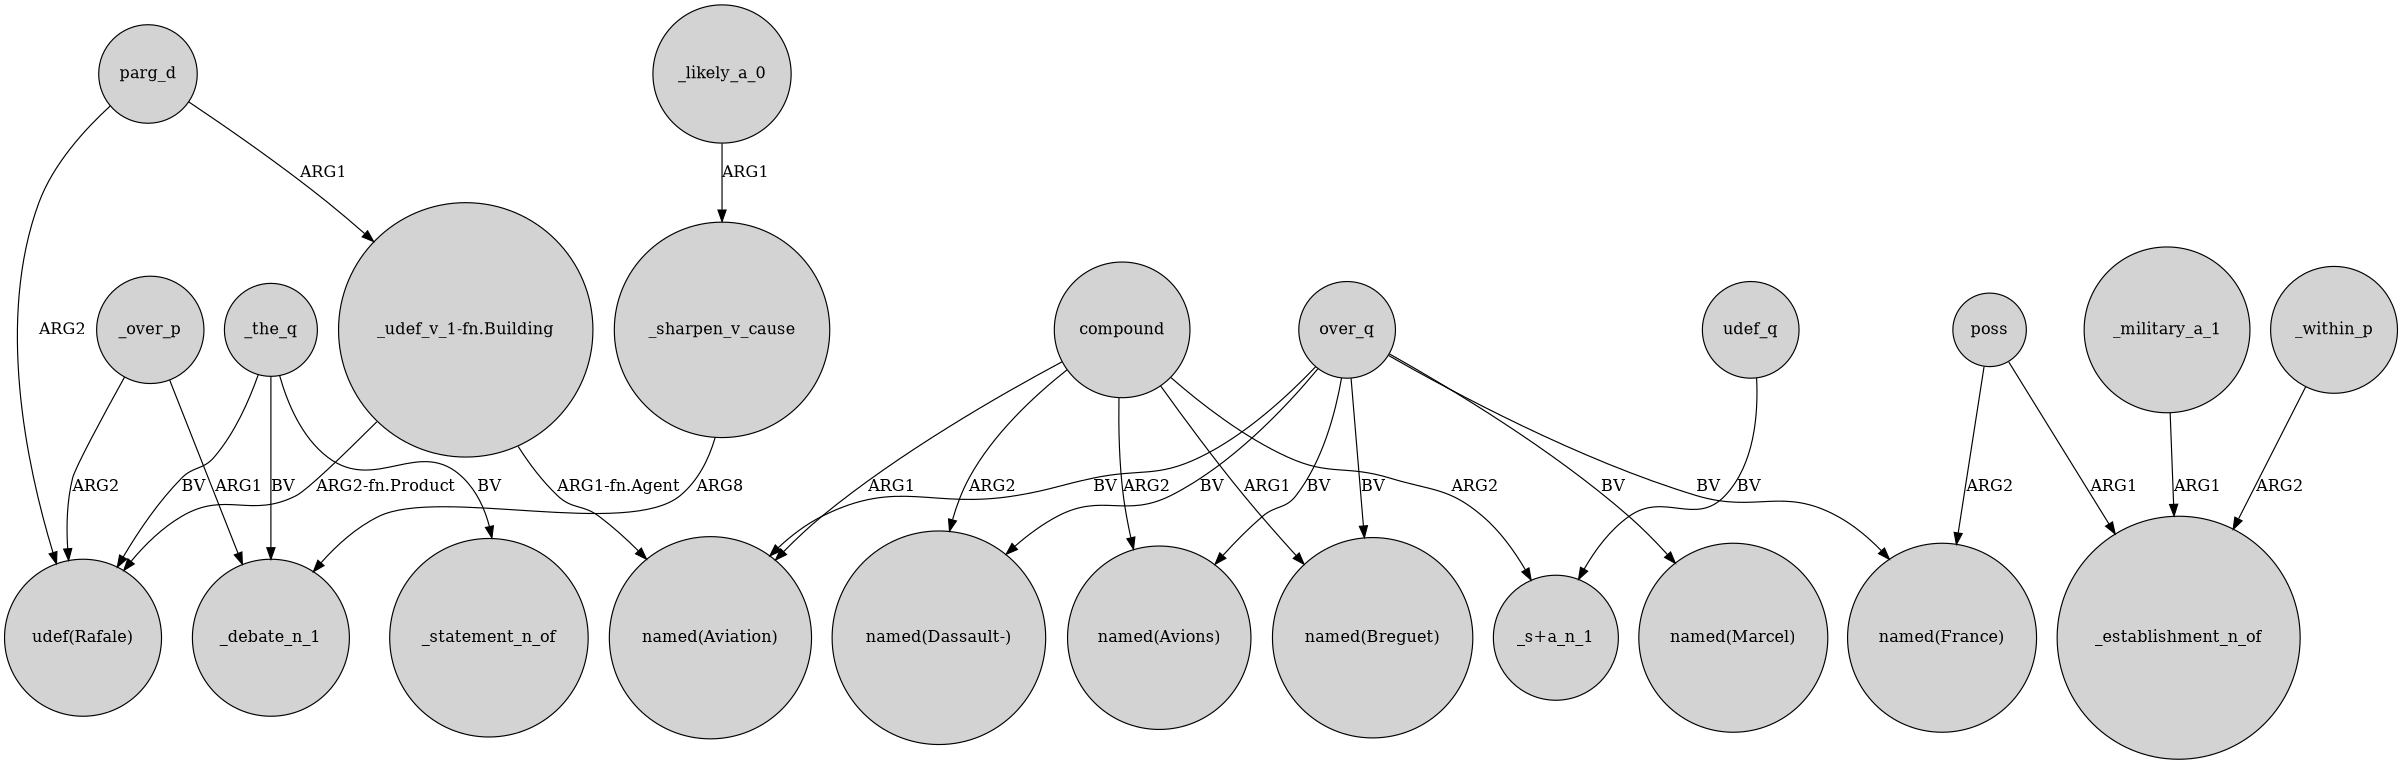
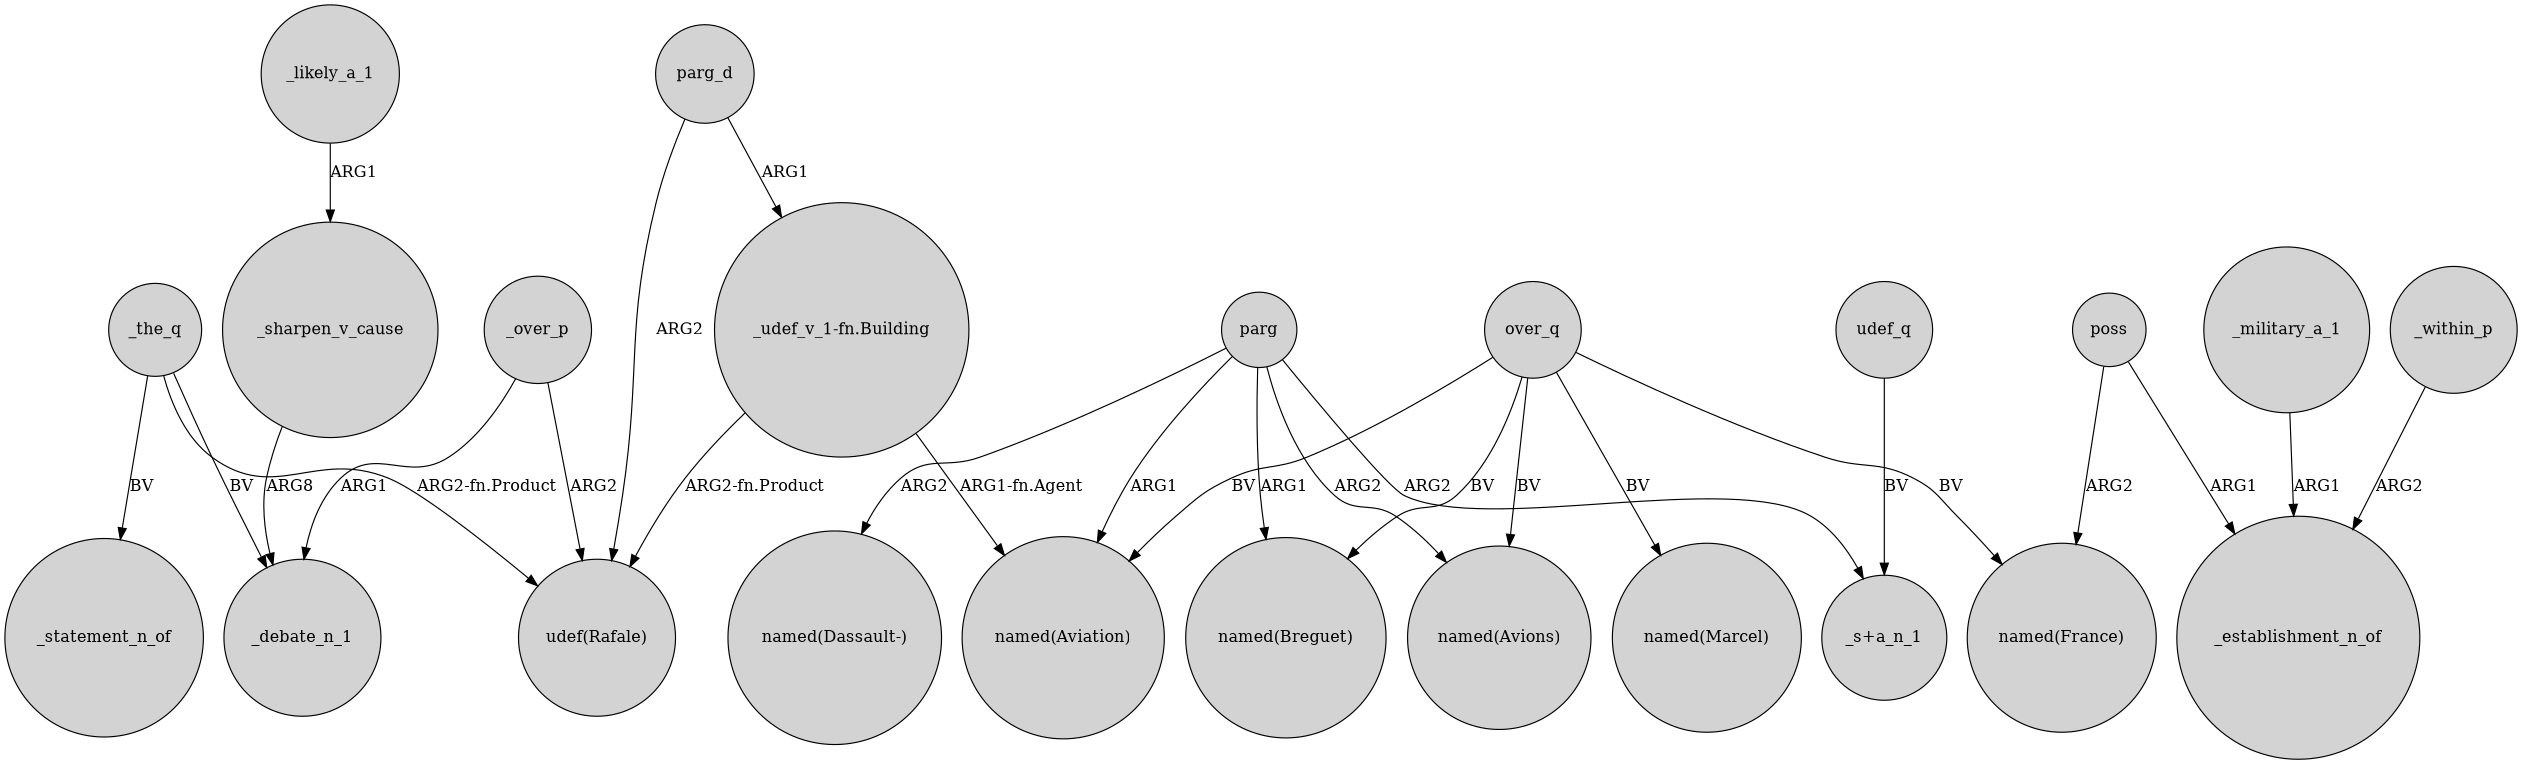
node "_likely_a_0": label "_likely_a_0" -> "_likely_a_1"
node "compound": label "compound" -> "parg"
edge "_the_q" -> "udef(Rafale)": label "BV" -> "ARG2-fn.Product"
edge "over_q" -> "named(Dassault-)": removed, label "BV"
